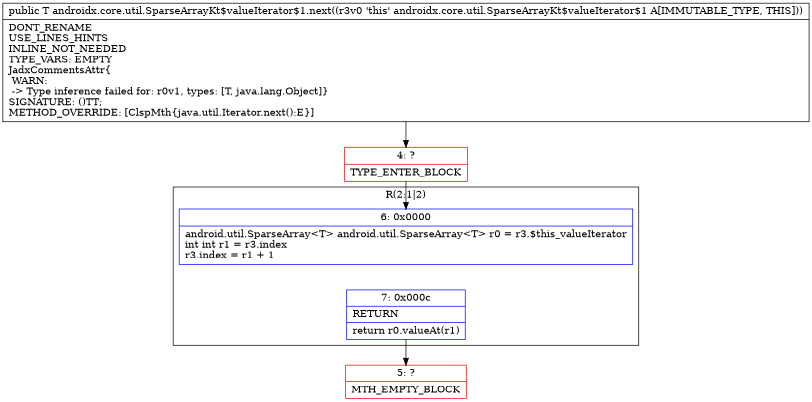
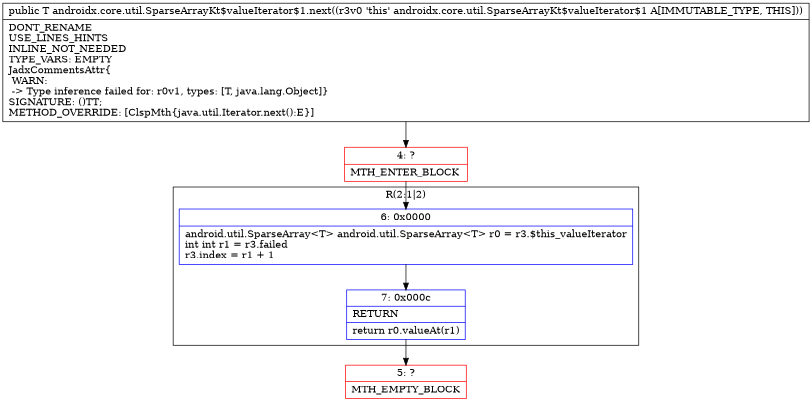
node "4: ?": text "TYPE_ENTER_BLOCK" -> "MTH_ENTER_BLOCK"
node "6: 0x0000": text "int int r1 = r3.index" -> "int int r1 = r3.failed"
edge "6: 0x0000" -> "7: 0x000c": added
